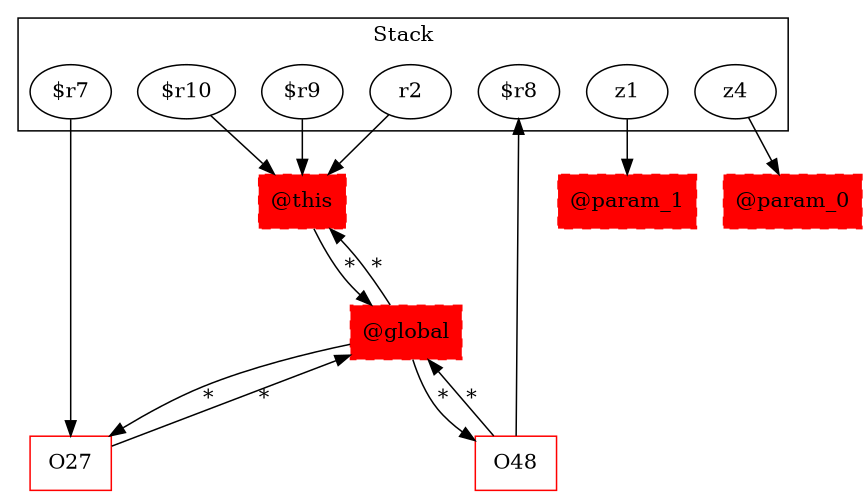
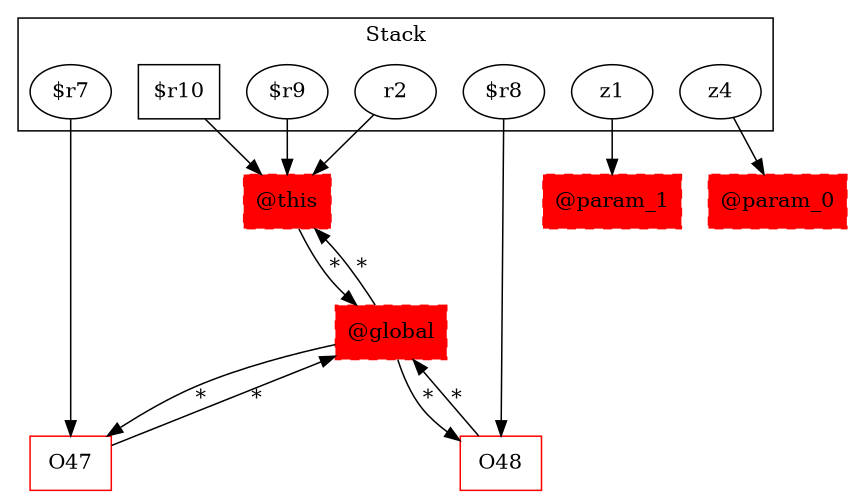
node "$r10": shape ellipse -> box
edge "O48" -> "$r8": reversed
node "O27": label "O27" -> "O47"
